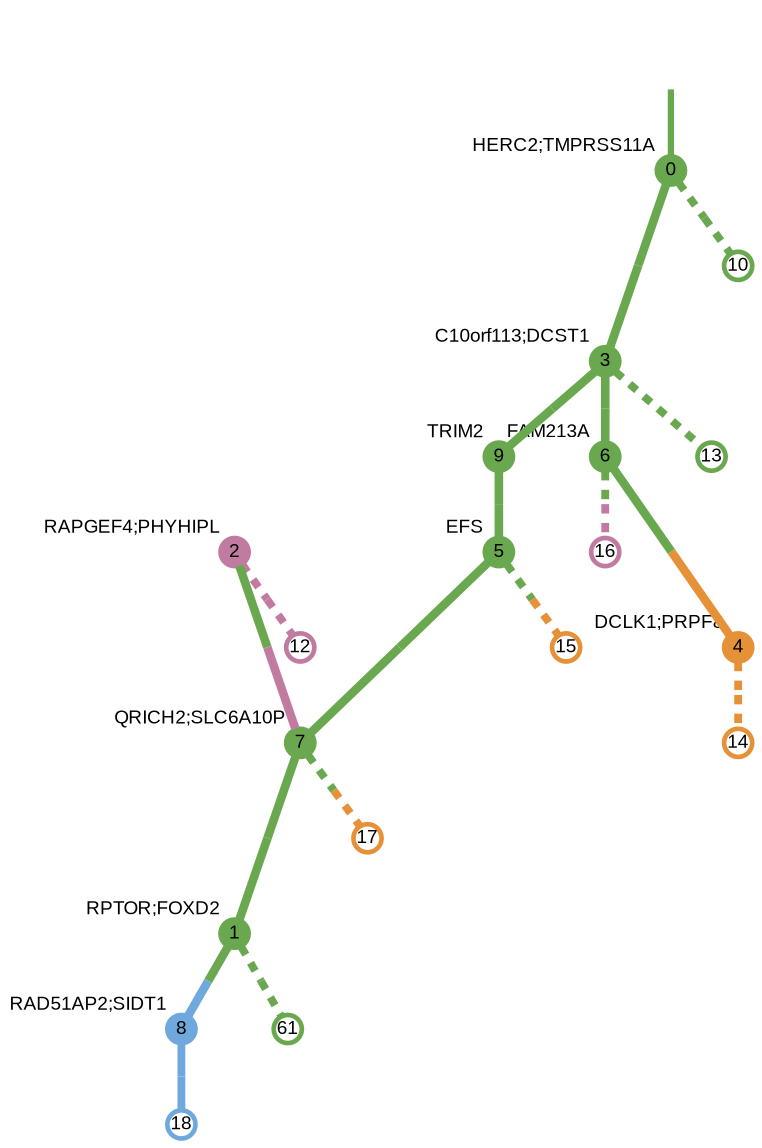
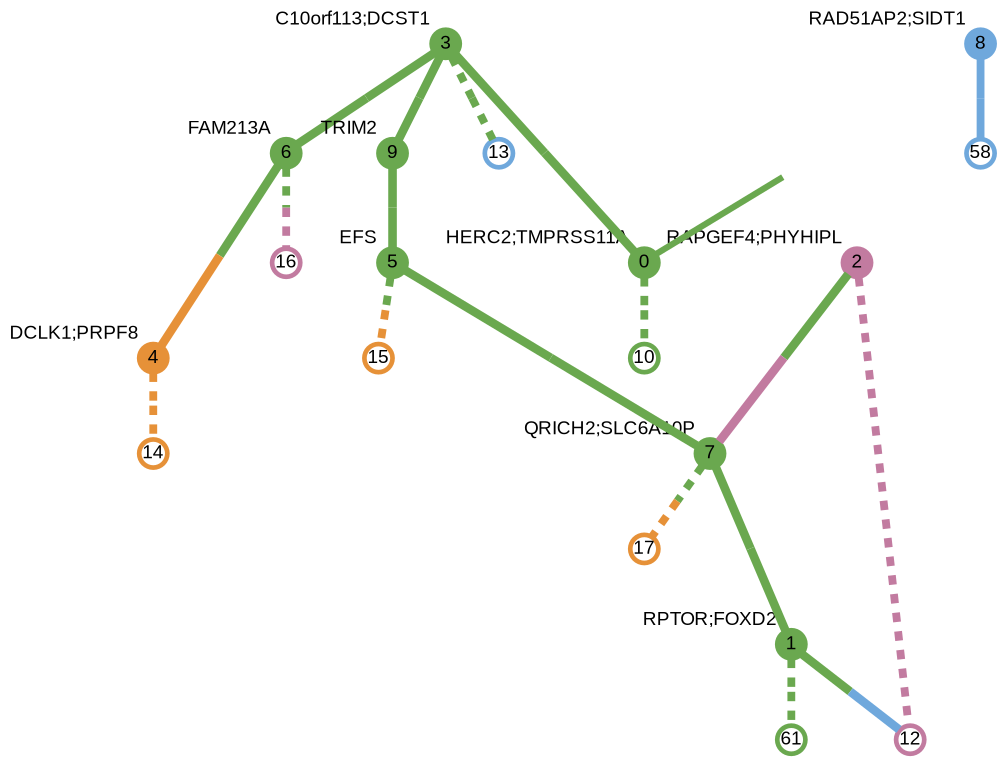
edge "0 HERC2;TMPRSS11A" -> "3 C10orf113;DCST1": reversed
node "13": color #6aa84fff -> #6fa8dcff
edge "1 RPTOR;FOXD2" -> "8 RAD51AP2;SIDT1": now "1 RPTOR;FOXD2" -> "12"
node "18": label "18" -> "58"
